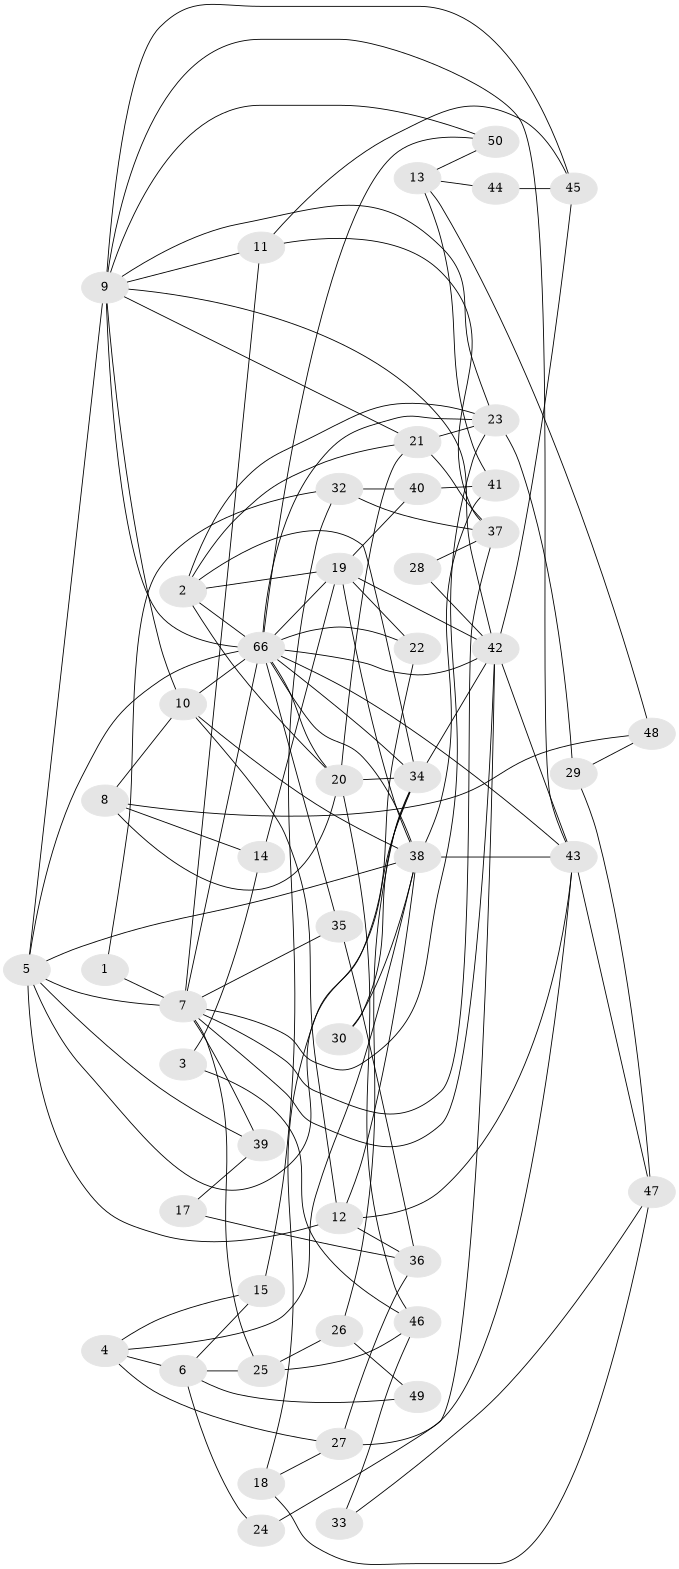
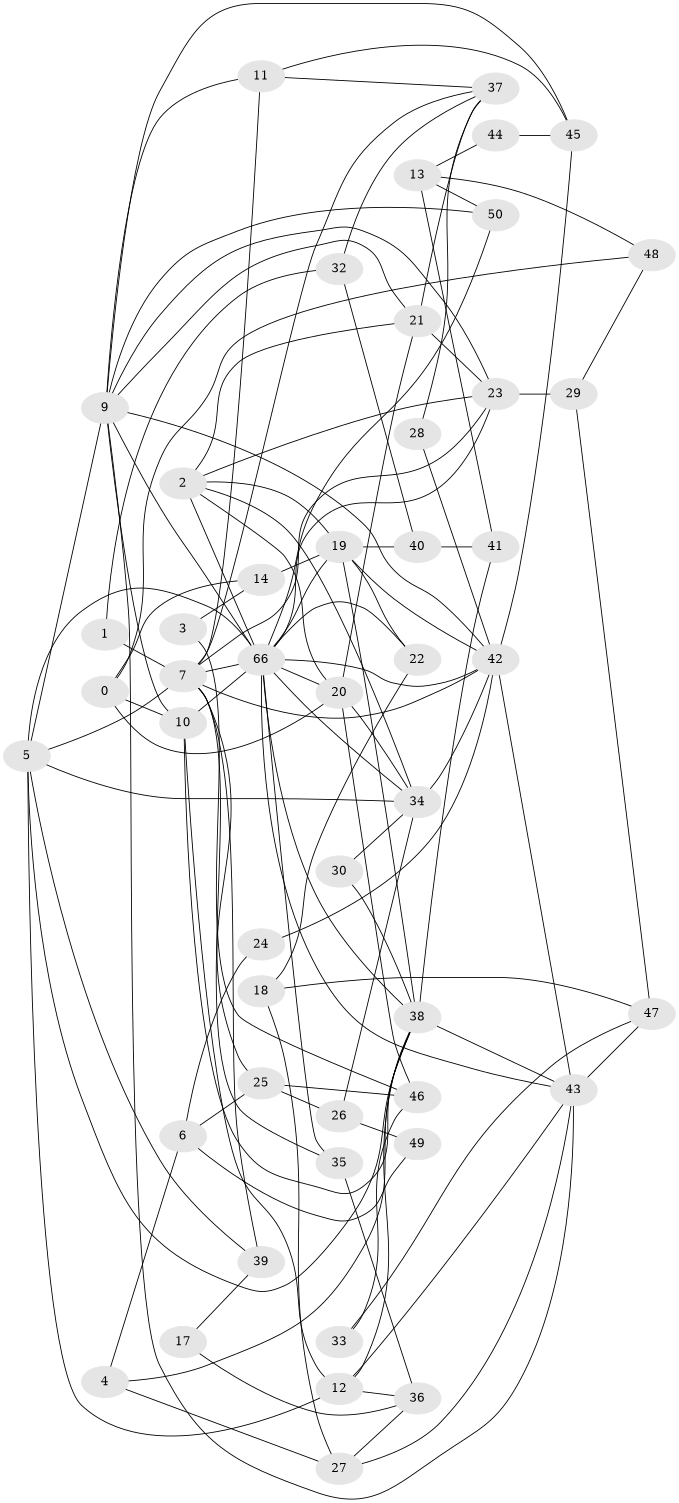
node "8": label "8" -> "0"
node "15": removed
